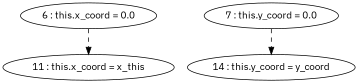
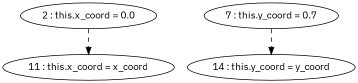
node "6 : this.x_coord = 0.0": label "6 : this.x_coord = 0.0" -> "2 : this.x_coord = 0.0"
node "7 : this.y_coord = 0.0": label "7 : this.y_coord = 0.0" -> "7 : this.y_coord = 0.7"
node "11 : this.x_coord = x_this": label "11 : this.x_coord = x_this" -> "11 : this.x_coord = x_coord"
